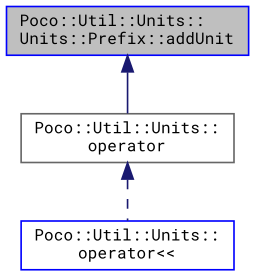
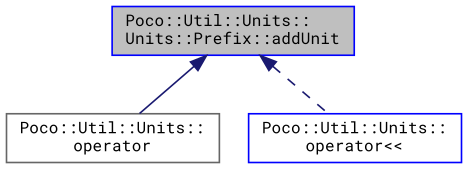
edge "Poco::Util::Units:: operator<<" -> "Poco::Util::Units:: operator": now "Poco::Util::Units:: operator<<" -> "Poco::Util::Units:: Units::Prefix::addUnit"
